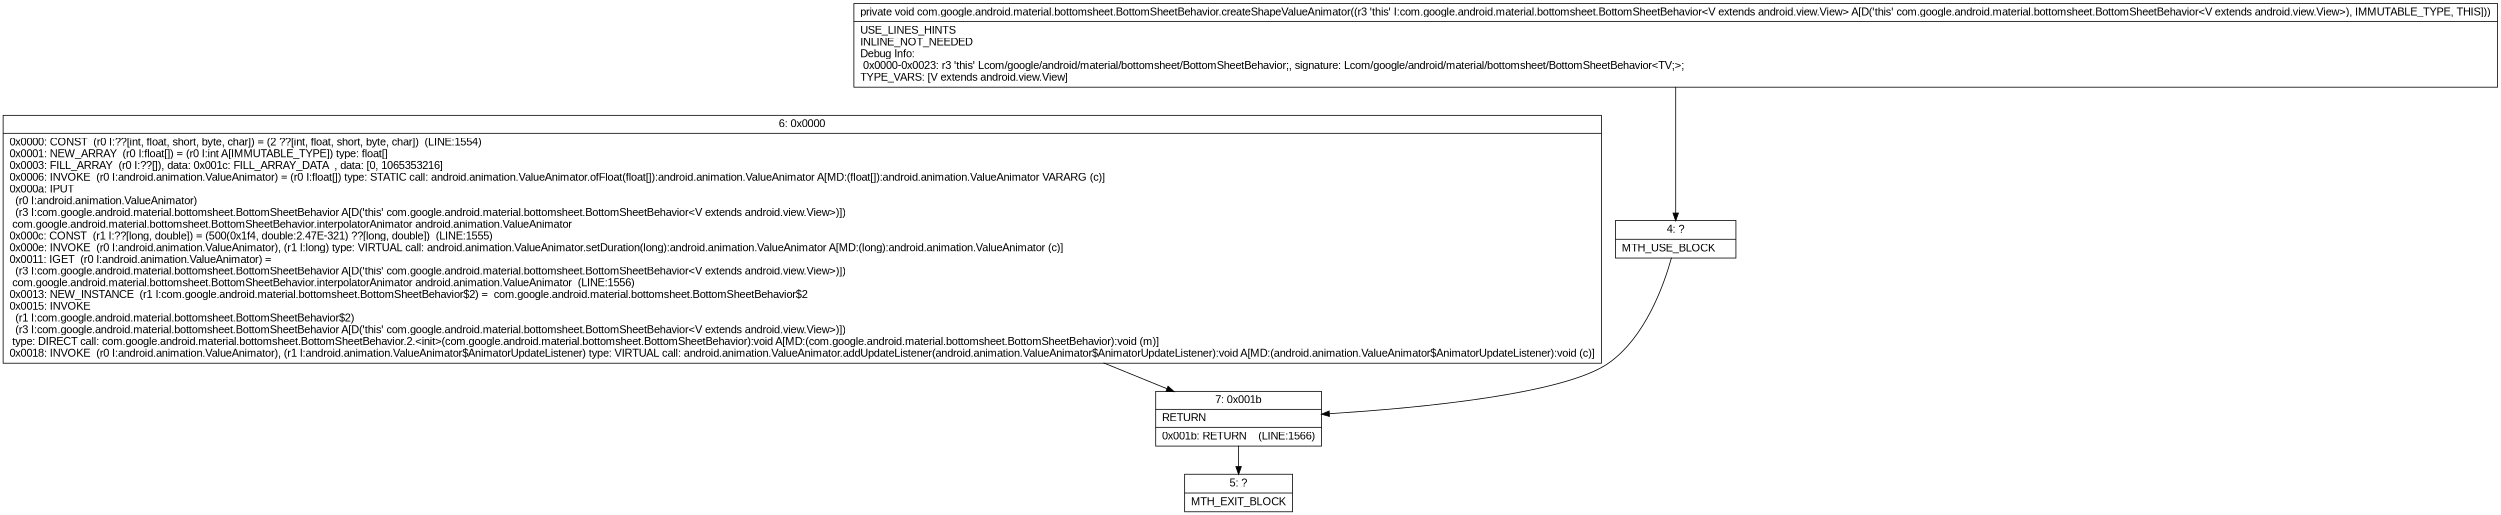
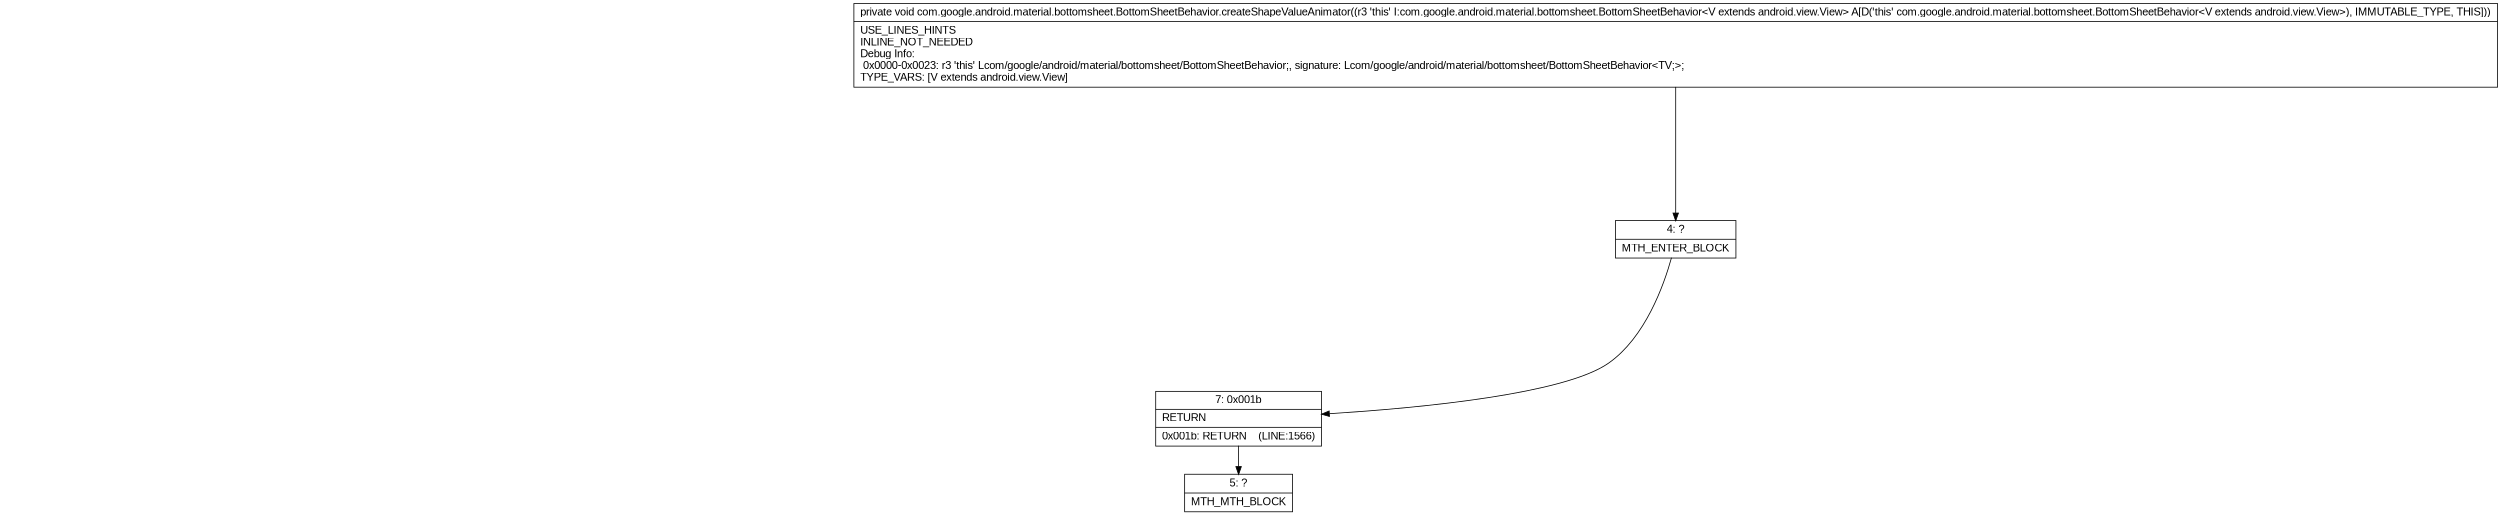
node "6: 0x0000": removed
node "4: ?": text "MTH_USE_BLOCK" -> "MTH_ENTER_BLOCK"
node "5: ?": text "MTH_EXIT_BLOCK" -> "MTH_MTH_BLOCK"
